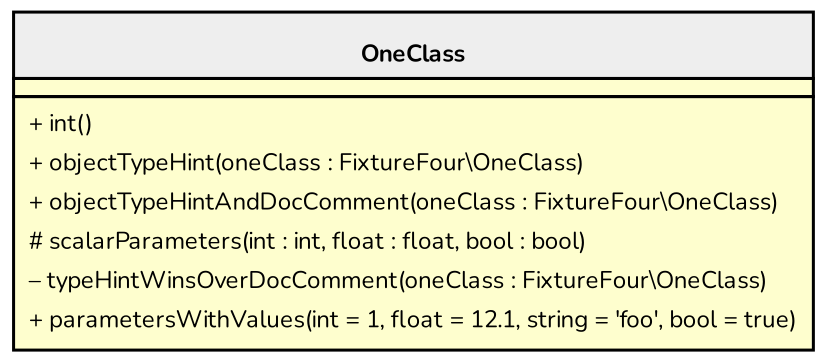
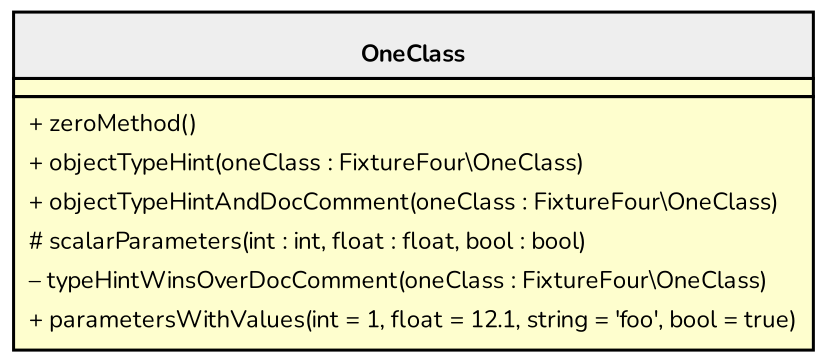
node "OneClass": text "+ int()" -> "+ zeroMethod()"
